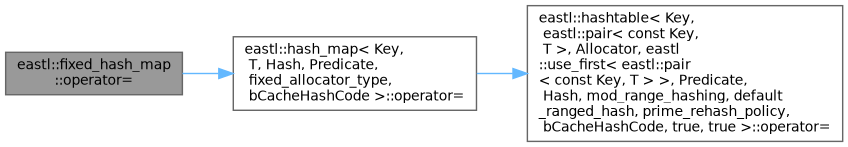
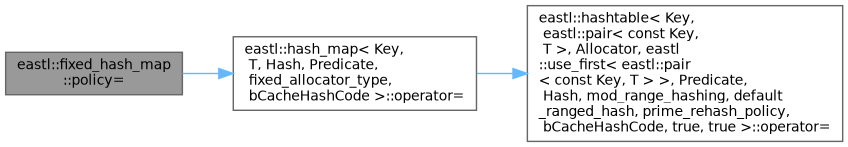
node "eastl::fixed_hash_map ::operator=": label "eastl::fixed_hash_map ::operator=" -> "eastl::fixed_hash_map ::policy="
